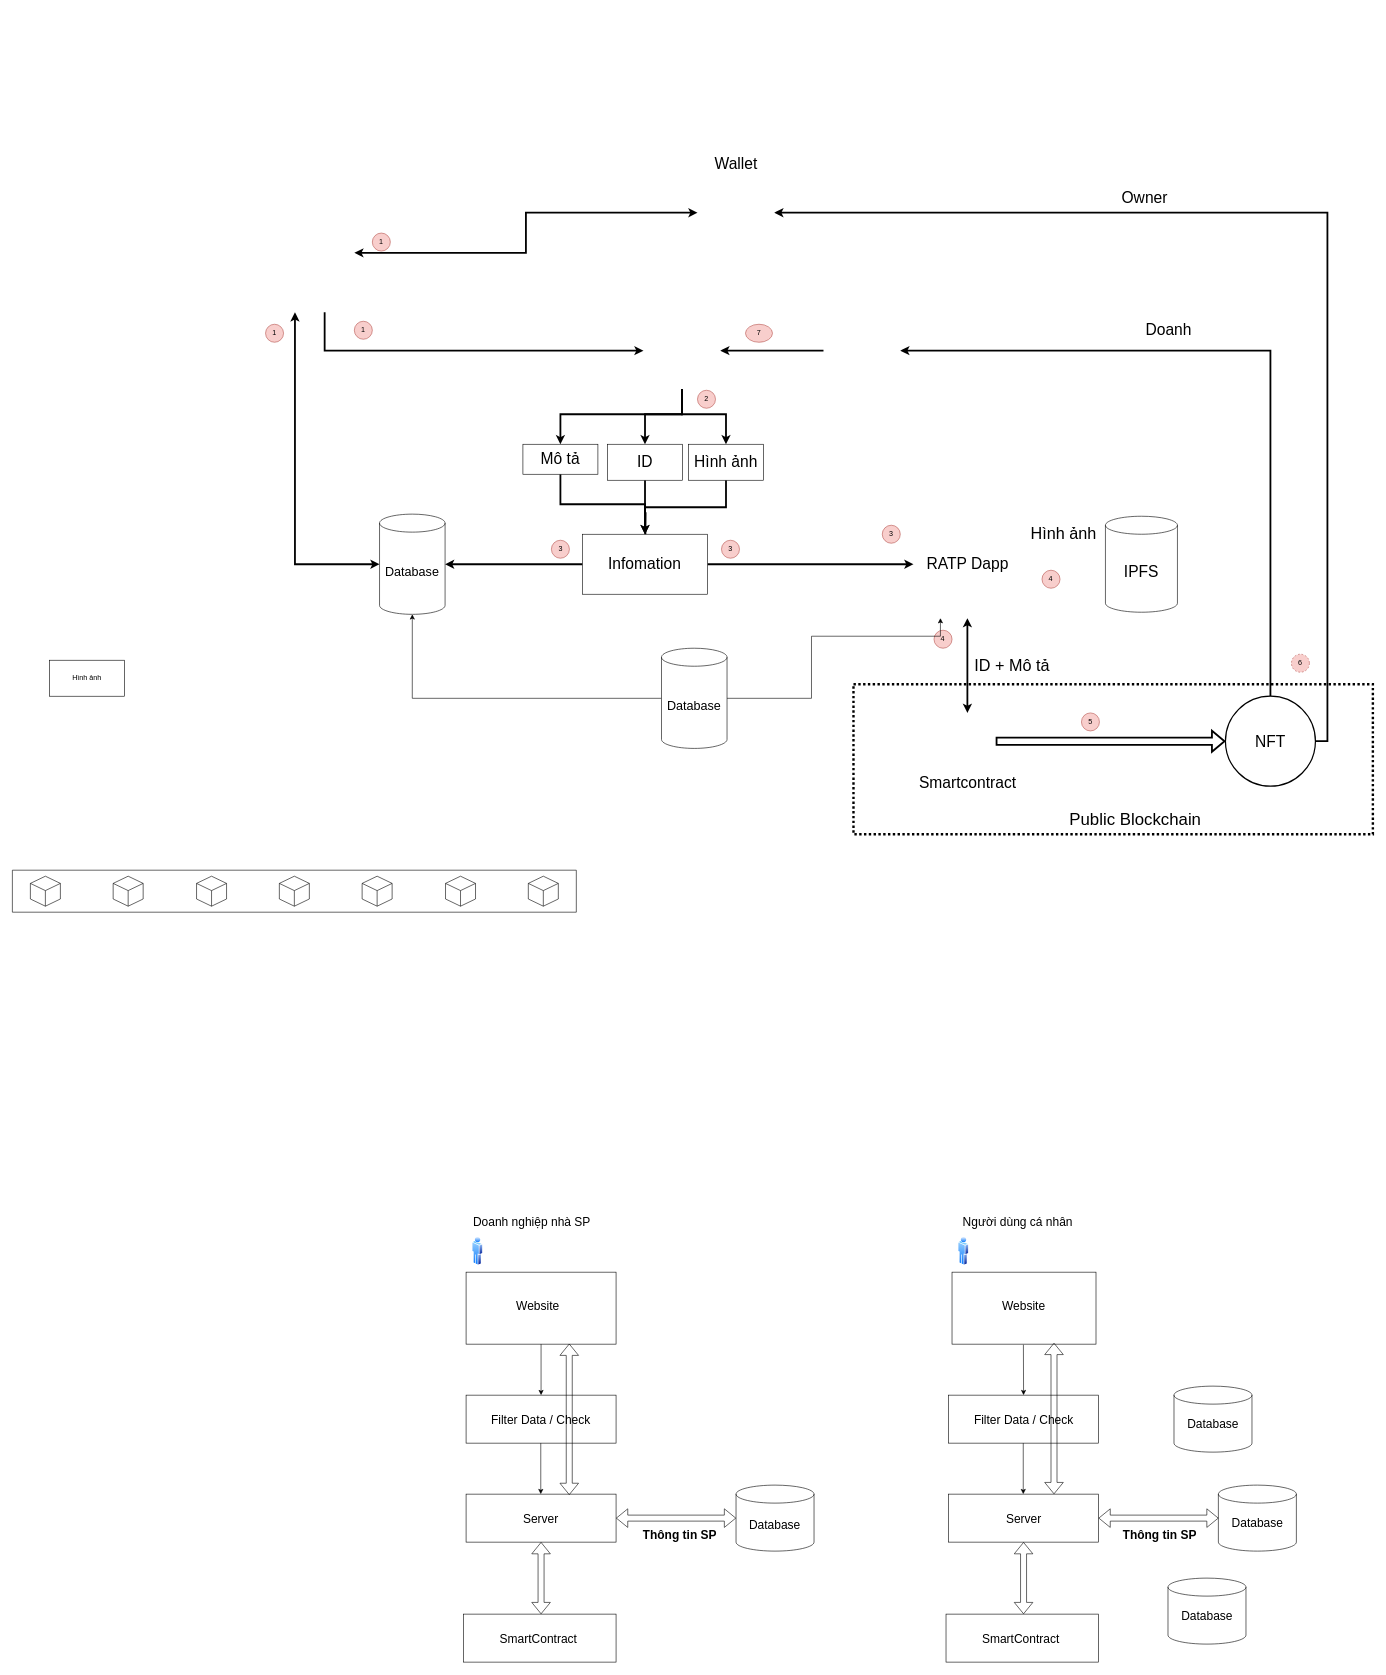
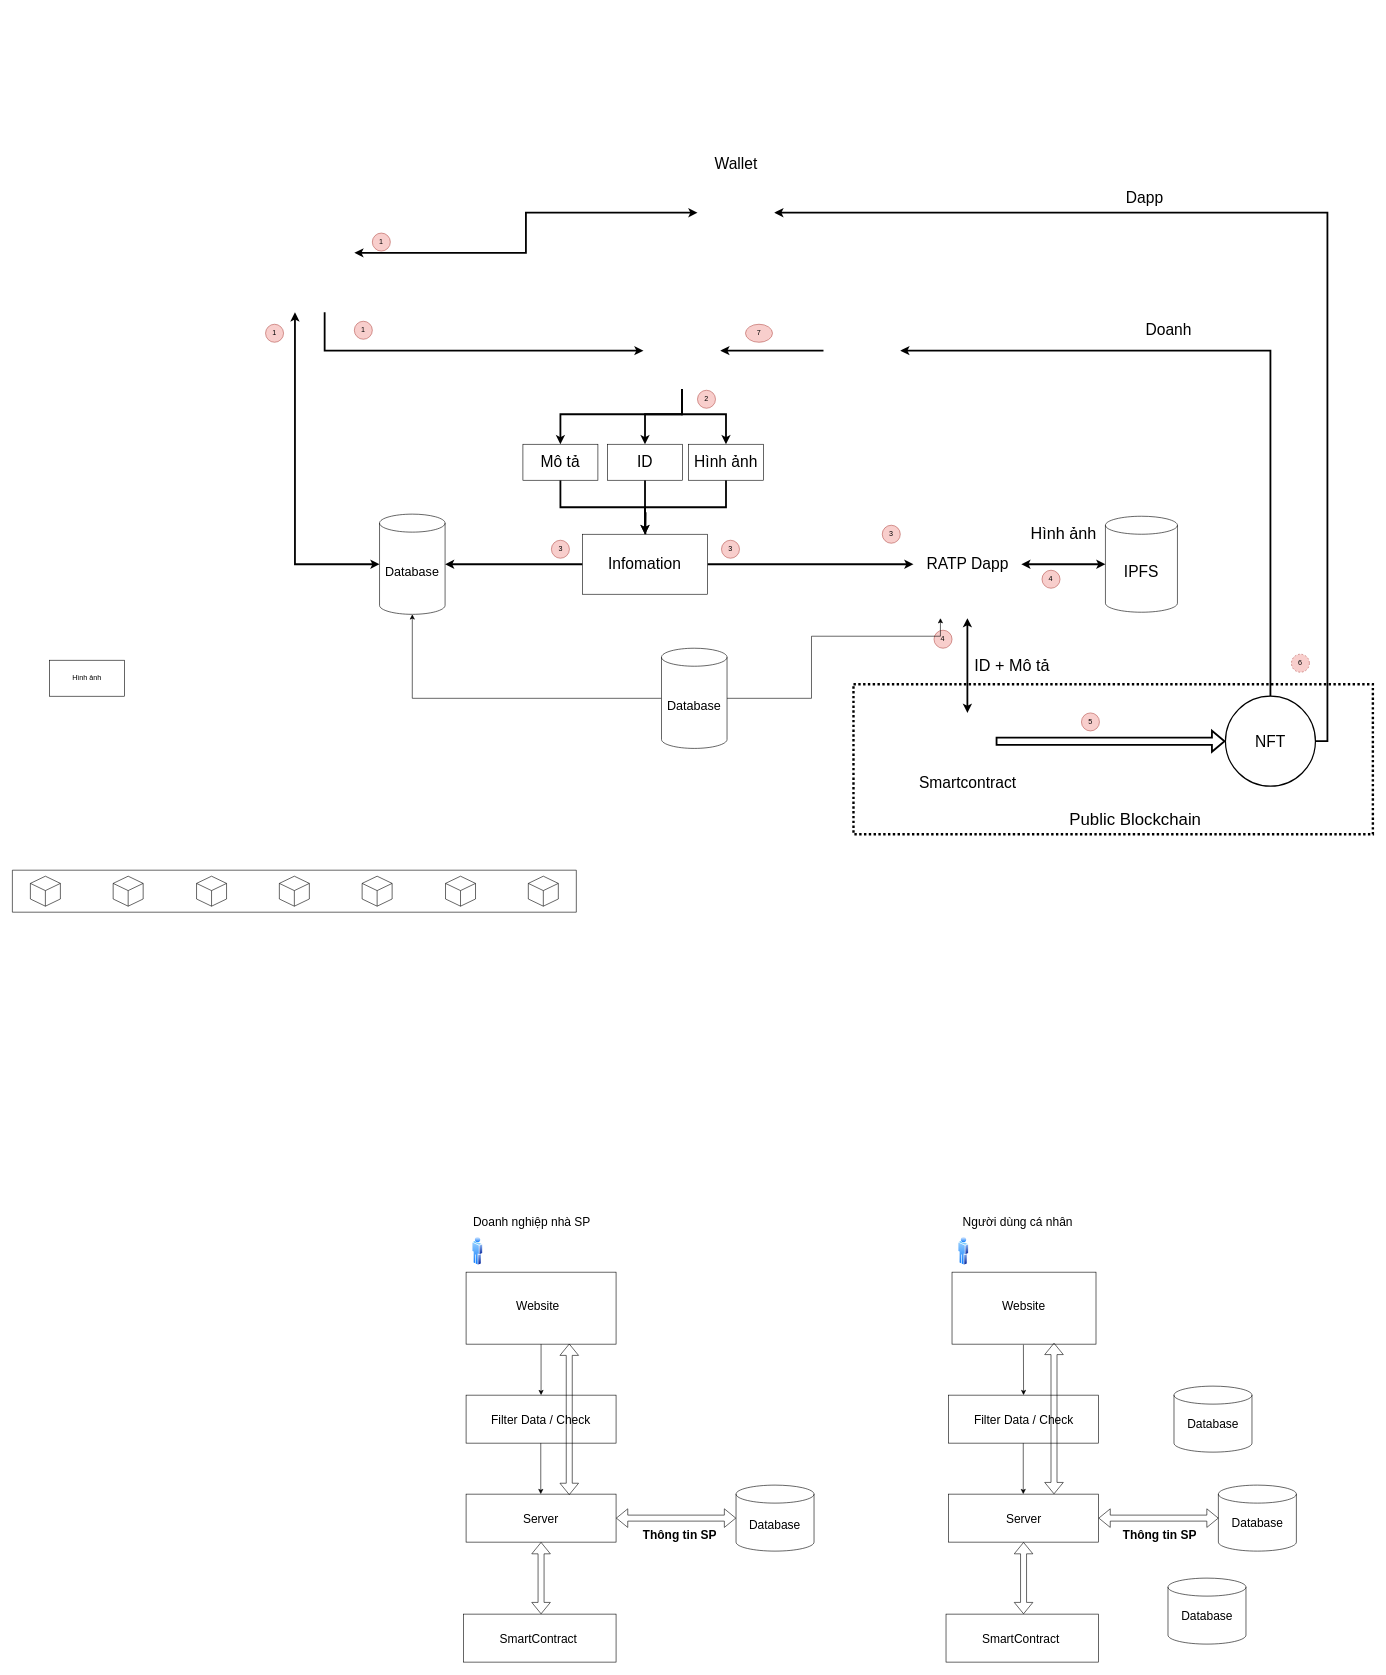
node "Owner": label "Owner" -> "Dapp"
node "Mô tả": size 75x30 -> 75x36
edge "IPFS" -- "RATP Dapp": added
